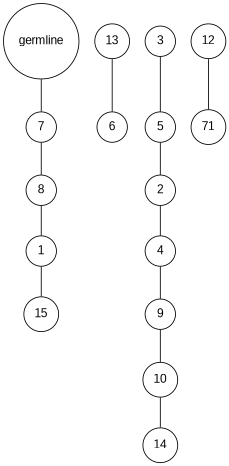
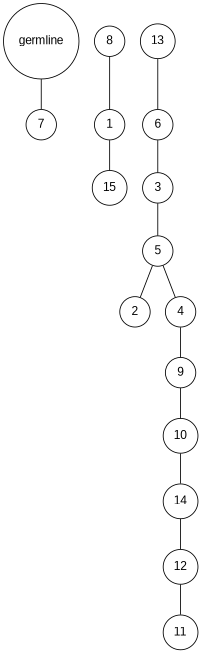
node "71": label "71" -> "11"
edge "6" -- "3": added
edge "7" -- "8": removed
edge "2" -- "4": now "5" -- "4"
edge "14" -- "12": added
